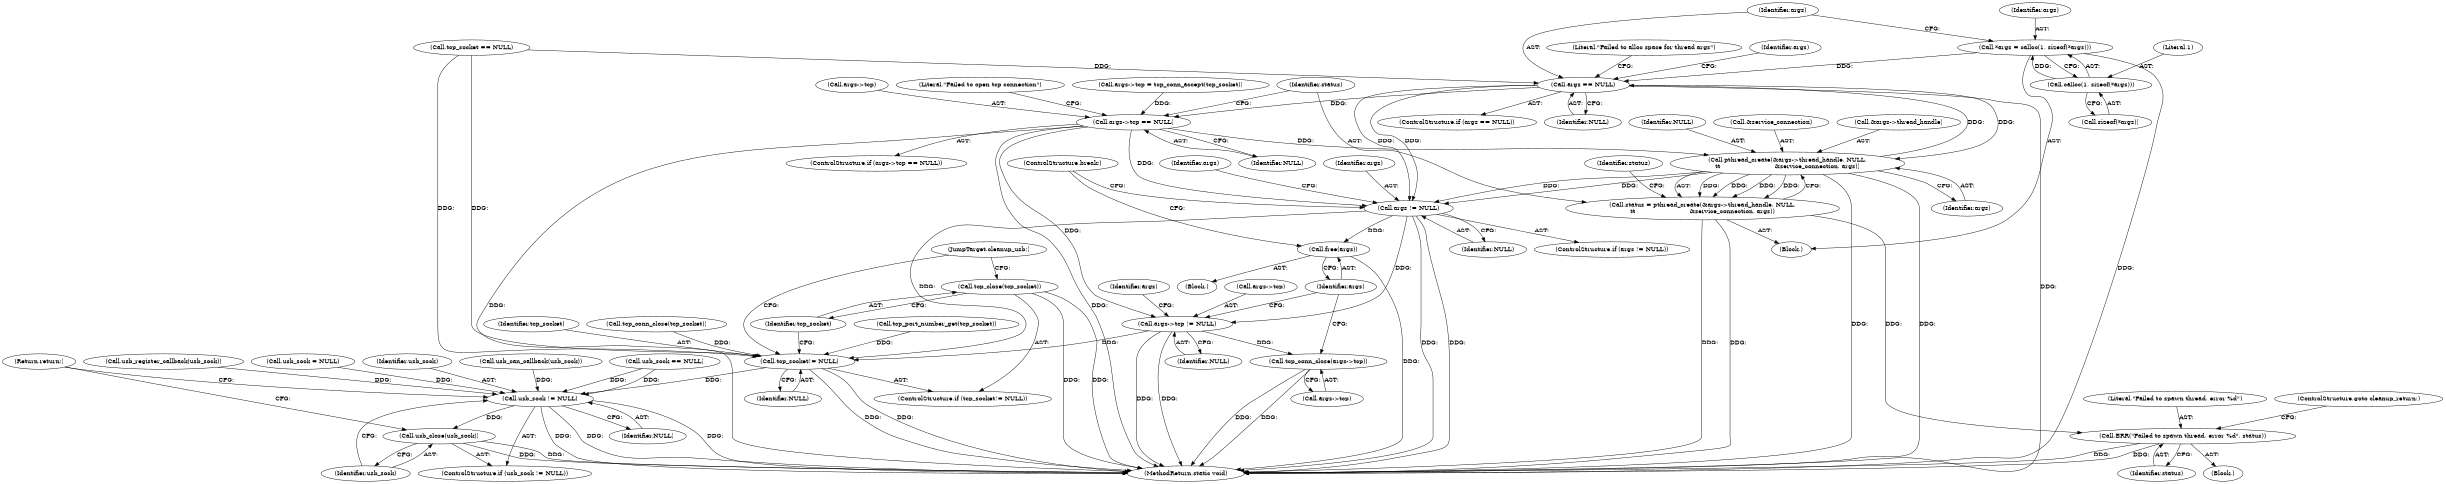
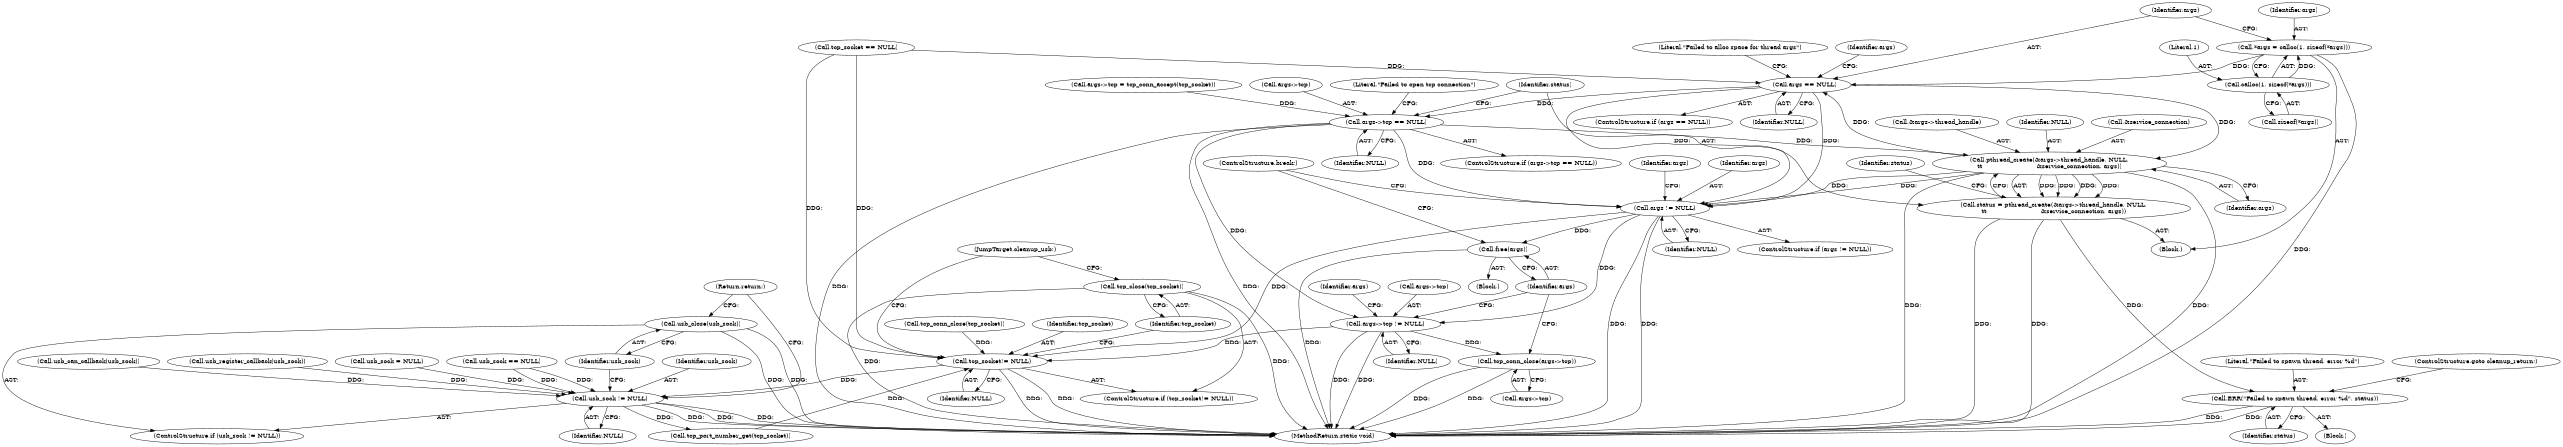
edge "(Call,usb_sock != NULL)" -> "(Call,usb_close(usb_sock))": now "(Call,usb_sock != NULL)" -> "(Call,tcp_port_number_get(tcp_socket))"
edge "(Call,args == NULL)" -> "(MethodReturn,static void)": removed, label "DDG:"
